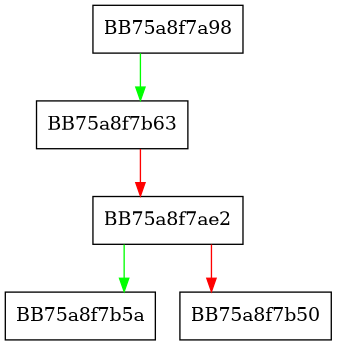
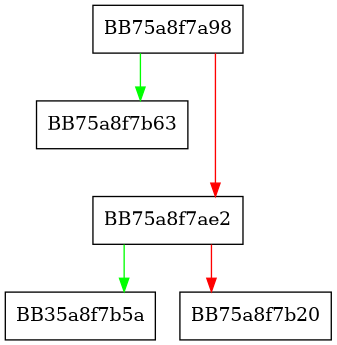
edge "BB75a8f7b63" -> "BB75a8f7ae2": now "BB75a8f7a98" -> "BB75a8f7ae2"
node "BB75a8f7b5a": label "BB75a8f7b5a" -> "BB35a8f7b5a"
node "BB75a8f7b50": label "BB75a8f7b50" -> "BB75a8f7b20"
